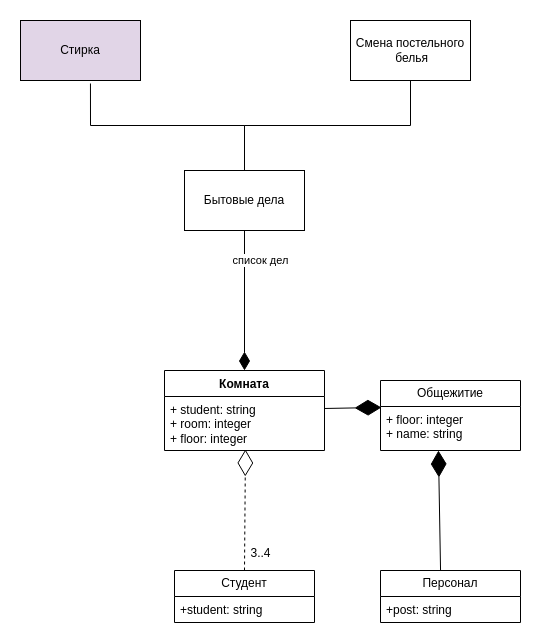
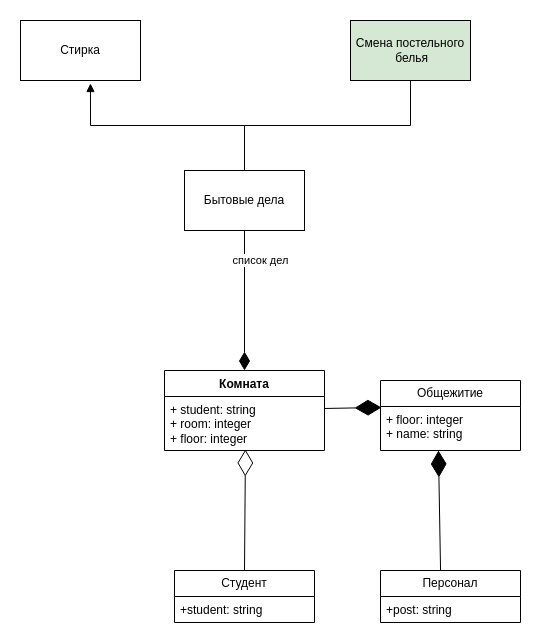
node "Стирка": fillcolor #e1d5e7 -> #ffffff
node "Смена постельного белья": fillcolor #ffffff -> #d5e8d4
edge "Стирка" -- "Бытовые дела": arrowhead none -> block
edge "Студент" -> "+ student: string + room: integer + floor: integer": style dashed -> solid
node "3..4": removed
